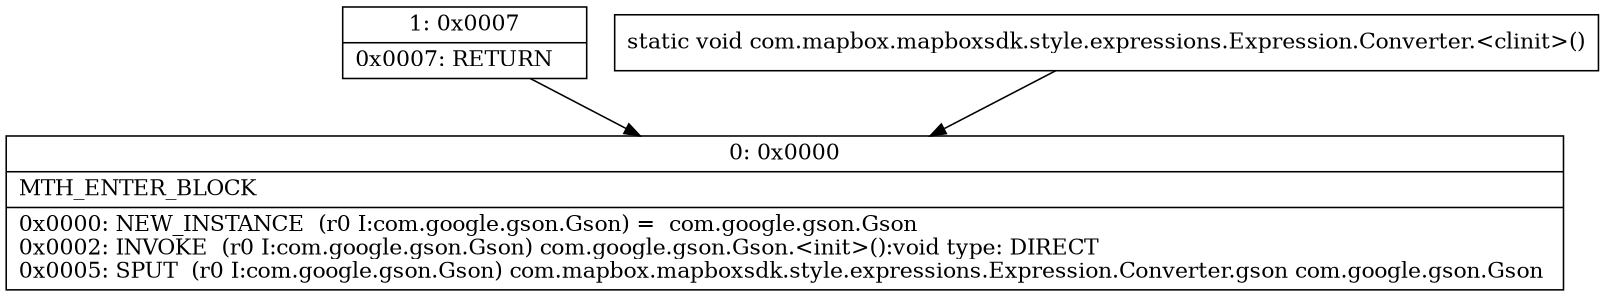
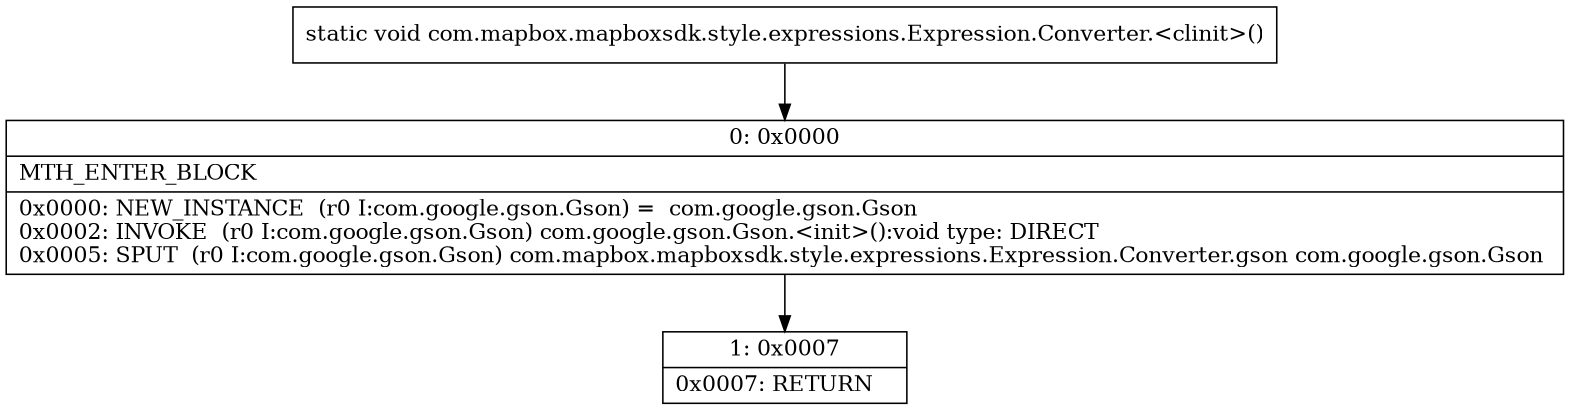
edge "1: 0x0007" -> "0: 0x0000": reversed
